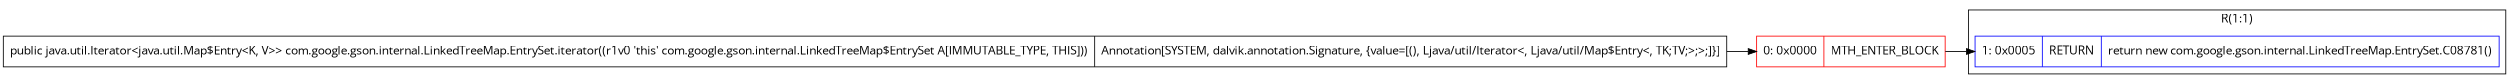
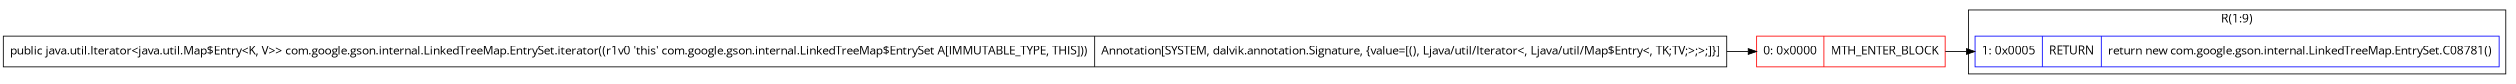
cluster "R(1:1)": label "R(1:1)" -> "R(1:9)"
